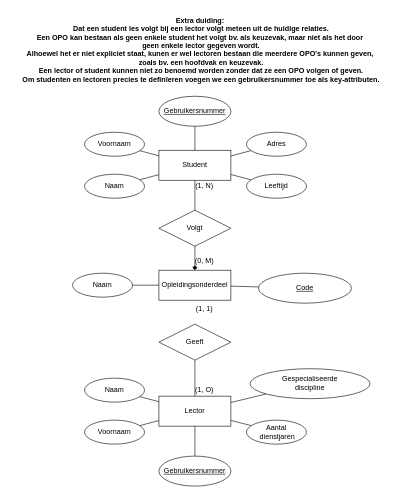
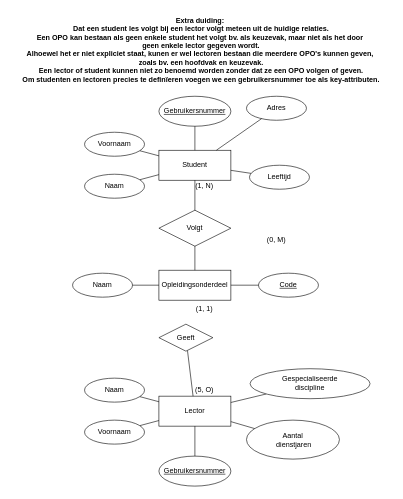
node "Adres": moved (276, 144) -> (276, 108)
node "Leeftijd": moved (276, 186) -> (279, 177)
edge "Student" -> "Opleidingsonderdeel": arrowhead diamond -> none
node "(0, M)": moved (204, 261) -> (276, 240)
node "Code": size 93x30 -> 60x24
node "Geeft": size 72x36 -> 54x27
node "(1, O)": label "(1, O)" -> "(5, O)"
node "Aantal dienstjaren": size 60x24 -> 93x39
